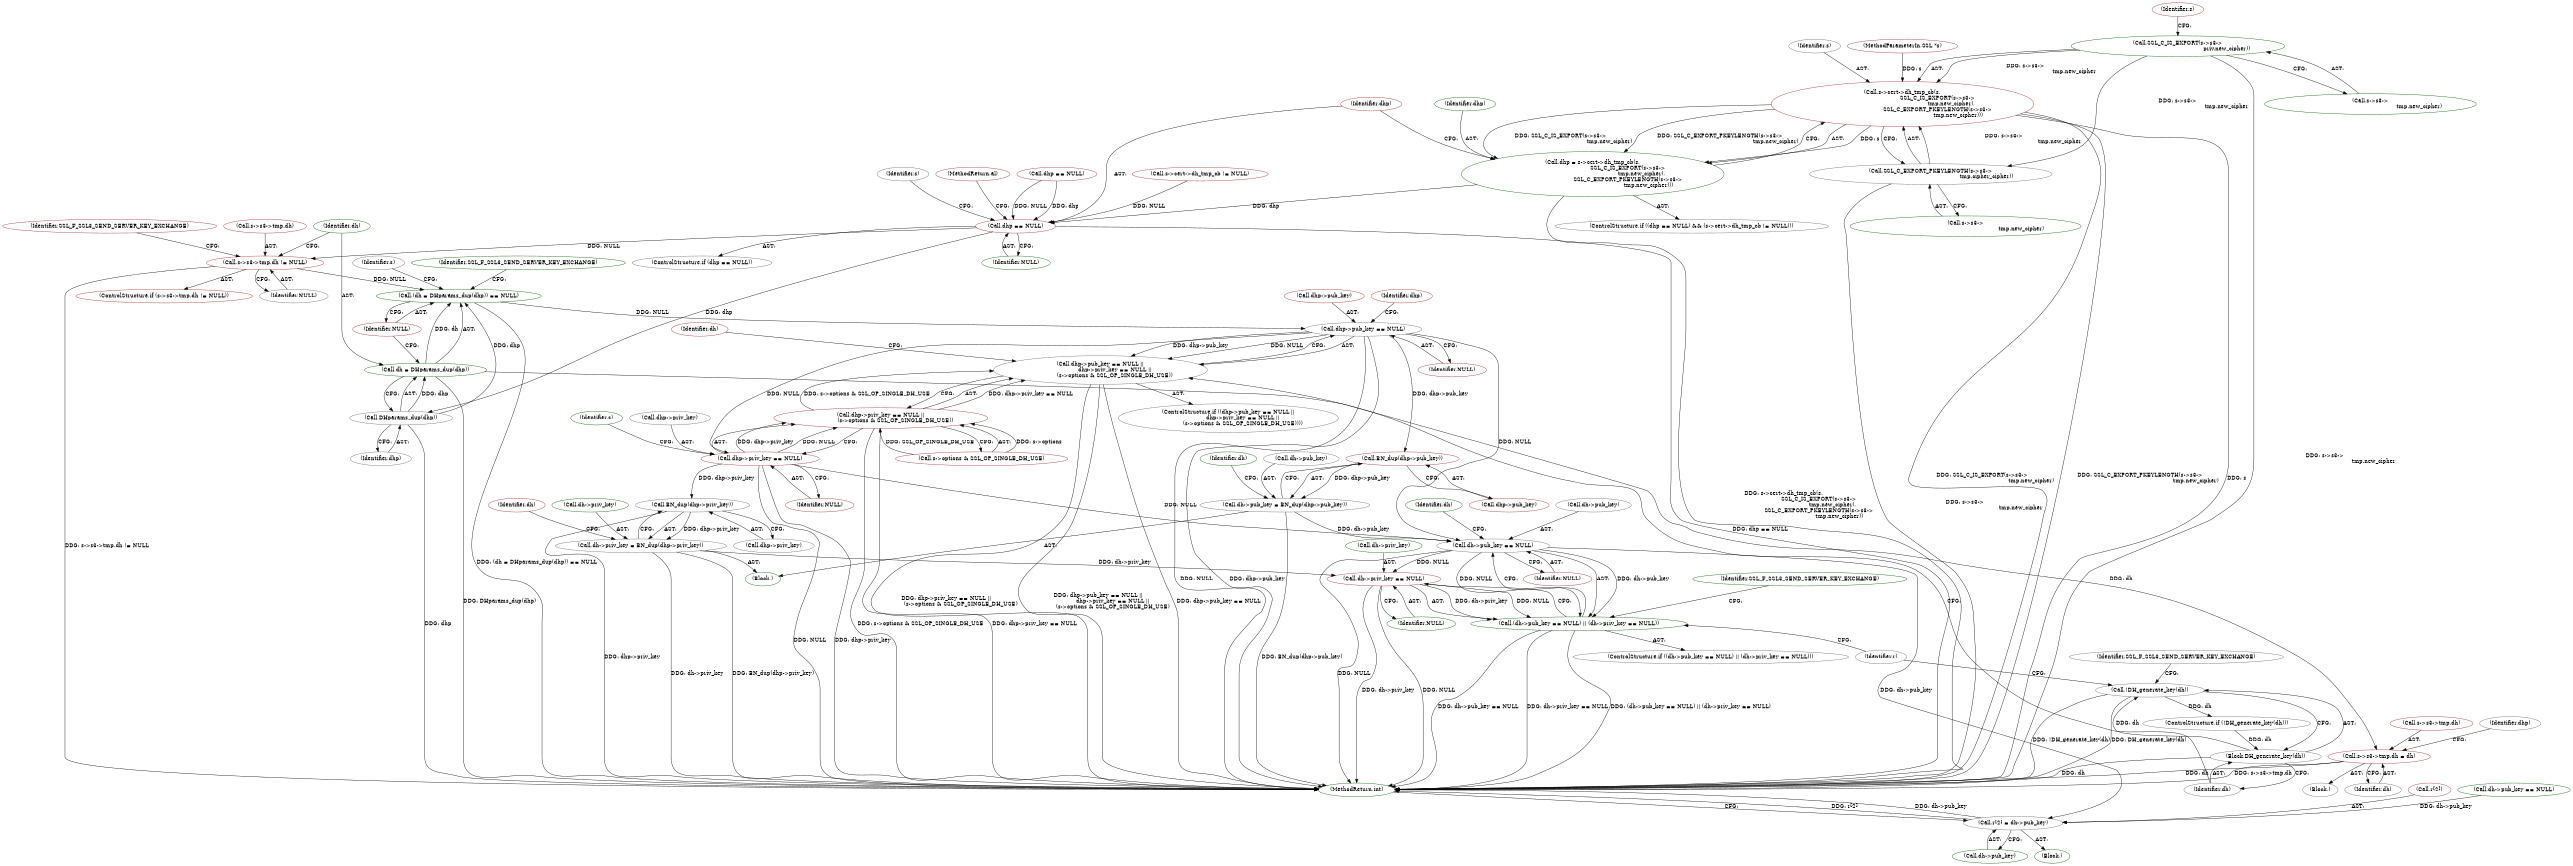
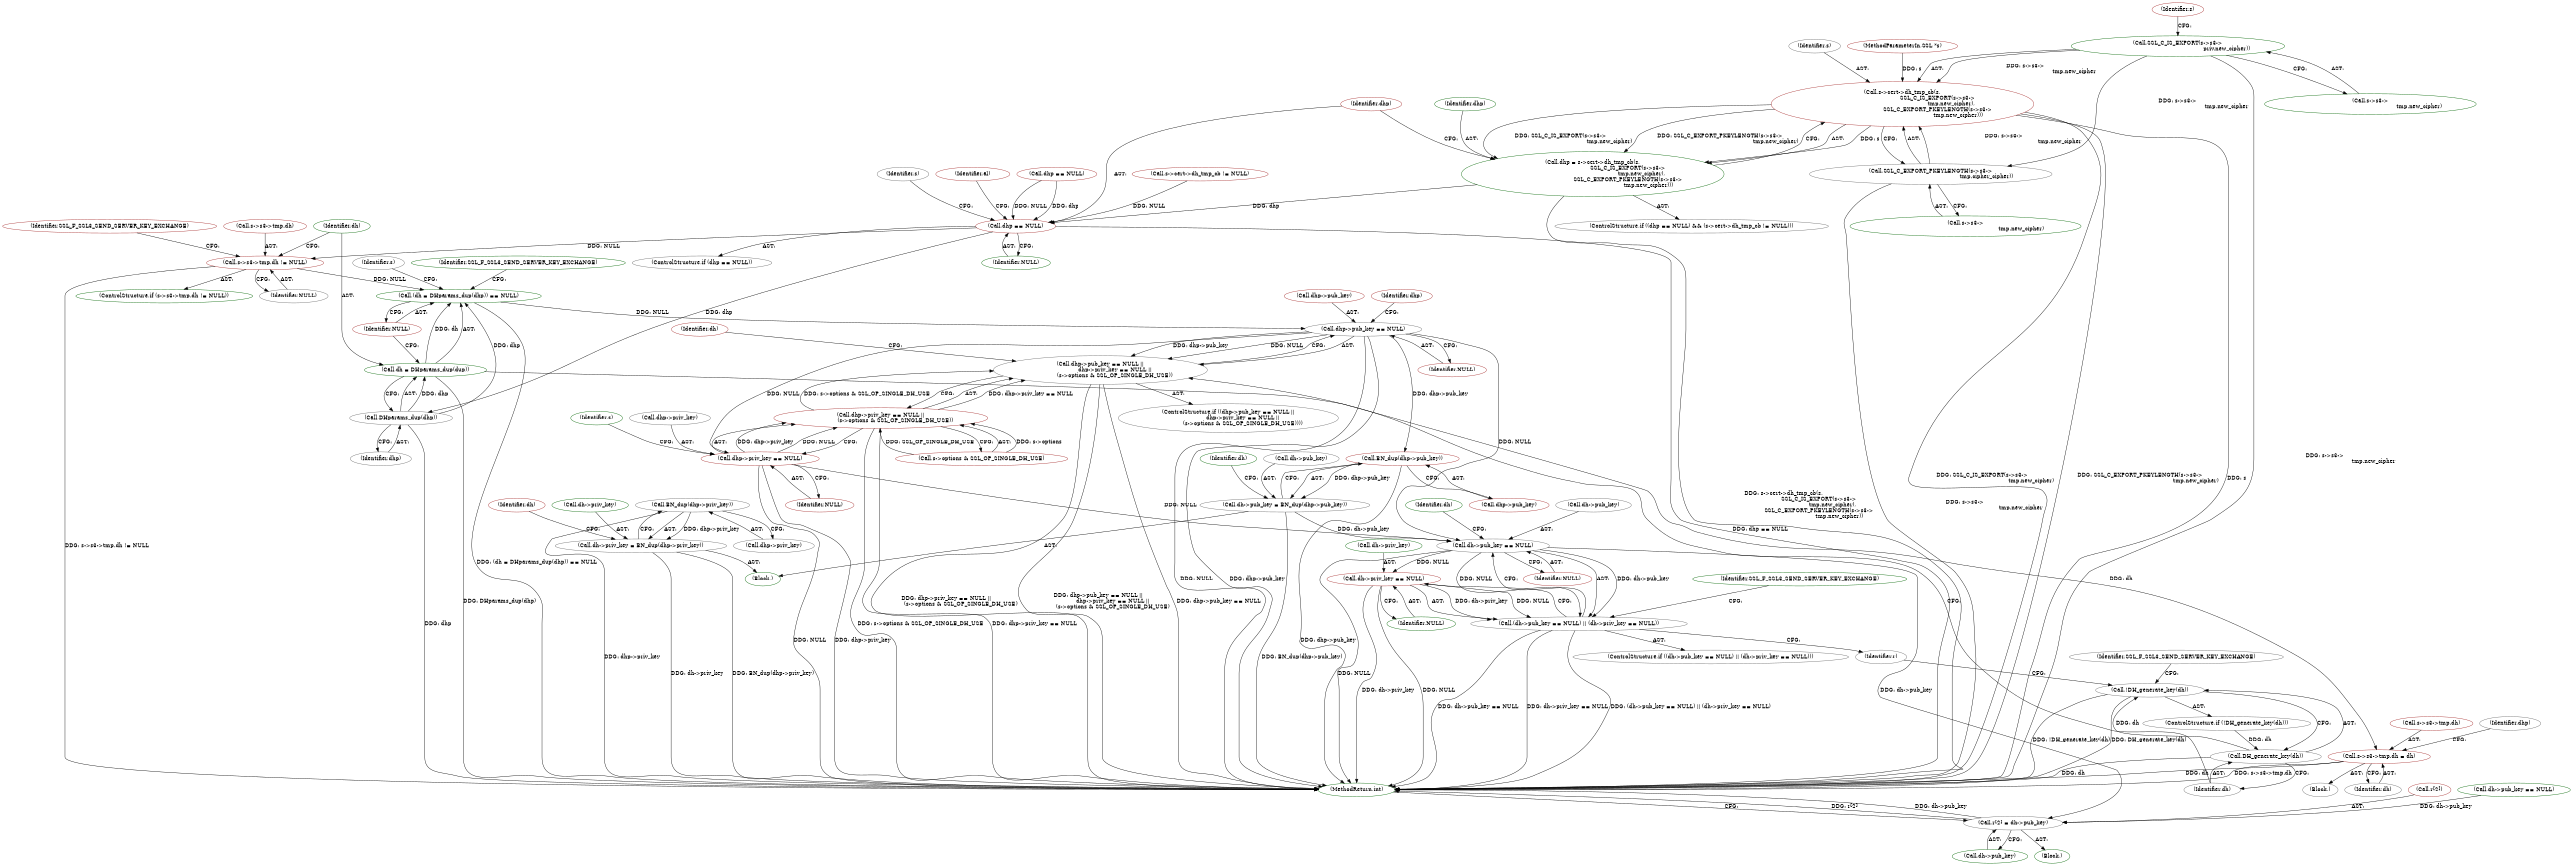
node "(MethodReturn,al)": label "(MethodReturn,al)" -> "(Identifier,al)"
node "(ControlStructure,if (s->s3->tmp.dh != NULL))": color brown -> darkgreen
node "(Call,dh = DHparams_dup(dhp))": label "(Call,dh = DHparams_dup(dhp))" -> "(Call,dh = DHparams_dup(dup))"
edge "(Call,dhp->priv_key == NULL)" -> "(Call,BN_dup(dhp->priv_key))": removed, label "DDG: dhp->priv_key"
edge "(Call,dh->priv_key = BN_dup(dhp->priv_key))" -> "(Call,dh->priv_key == NULL)": removed, label "DDG: dh->priv_key"
edge "(Call,BN_dup(dhp->pub_key))" -> "(MethodReturn,int)": added, label "DDG: dhp->pub_key"
node "(Call,(dh->pub_key == NULL) || (dh->priv_key == NULL))": color darkgreen -> gray40
edge "(Identifier,r)" -> "(Call,(dh->pub_key == NULL) || (dh->priv_key == NULL))": reversed
edge "(Call,!DH_generate_key(dh))" -> "(ControlStructure,if (!DH_generate_key(dh)))": label "DDG: dh" -> "AST: "
node "(Block,DH_generate_key(dh))": label "(Block,DH_generate_key(dh))" -> "(Call,DH_generate_key(dh))"
